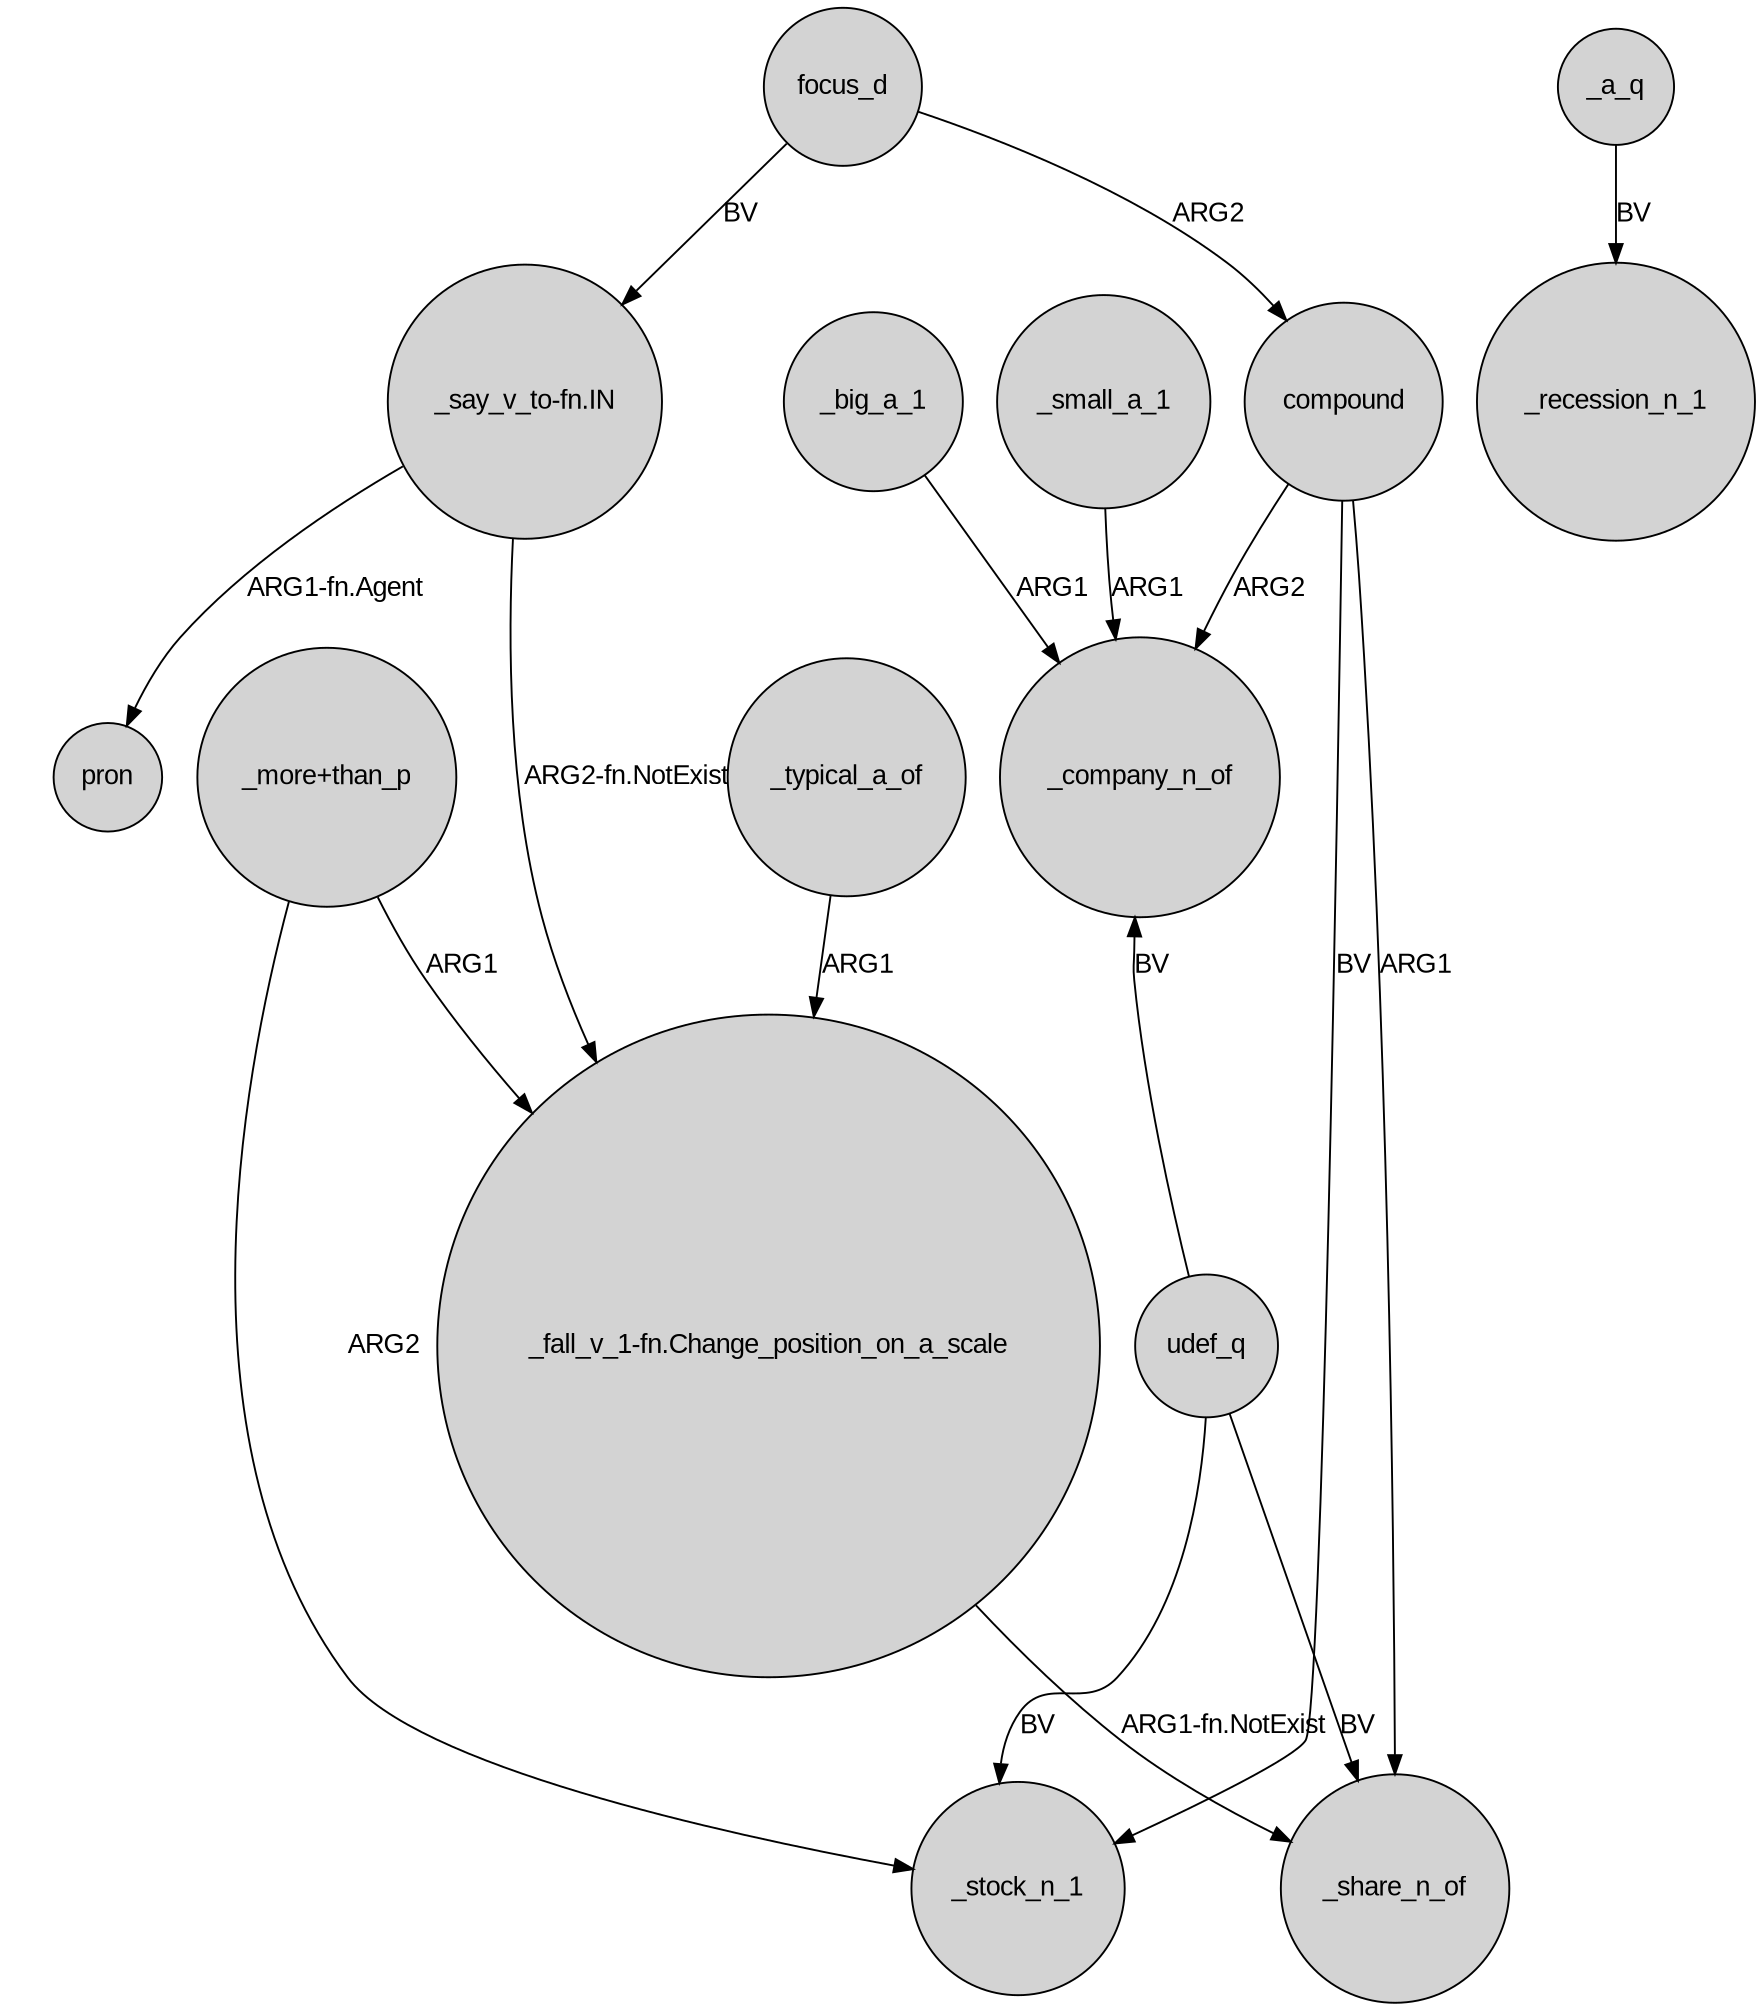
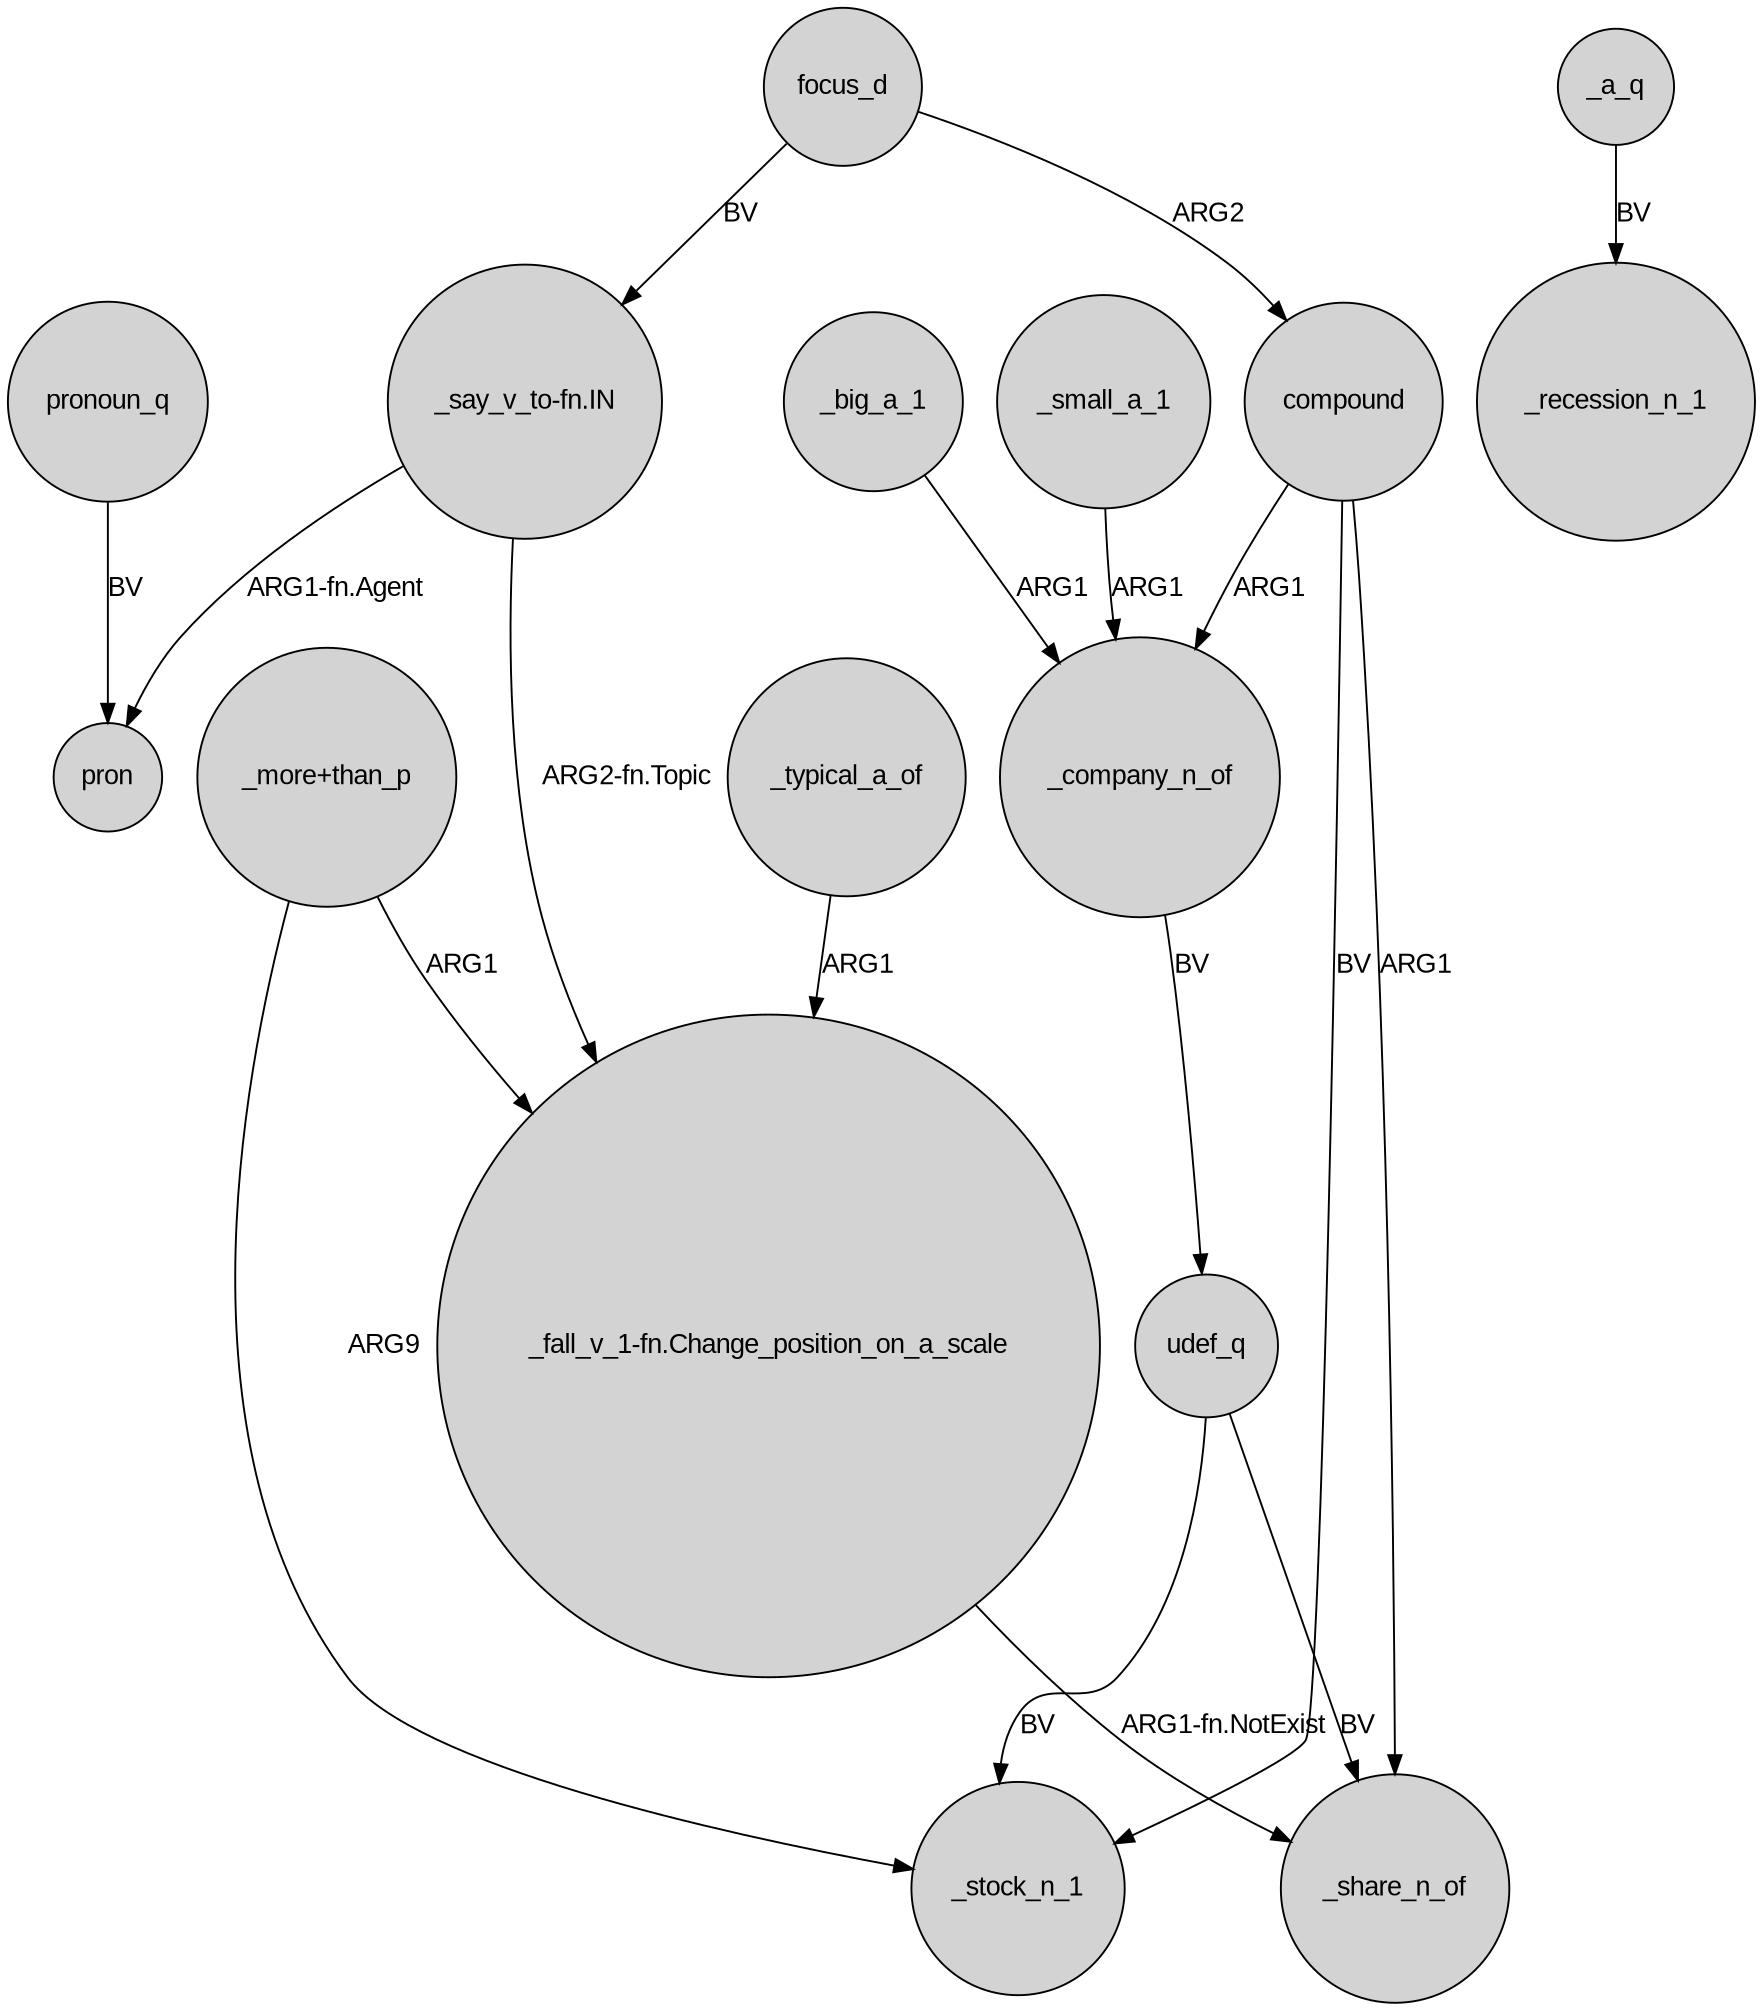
node "pronoun_q": added
edge "compound" -> "_company_n_of": label "ARG2" -> "ARG1"
edge "_say_v_to-fn.IN" -> "_fall_v_1-fn.Change_position_on_a_scale": label "ARG2-fn.NotExist" -> "ARG2-fn.Topic"
edge "udef_q" -> "_company_n_of": reversed
edge "_more+than_p" -> "_stock_n_1": label "ARG2" -> "ARG9"
